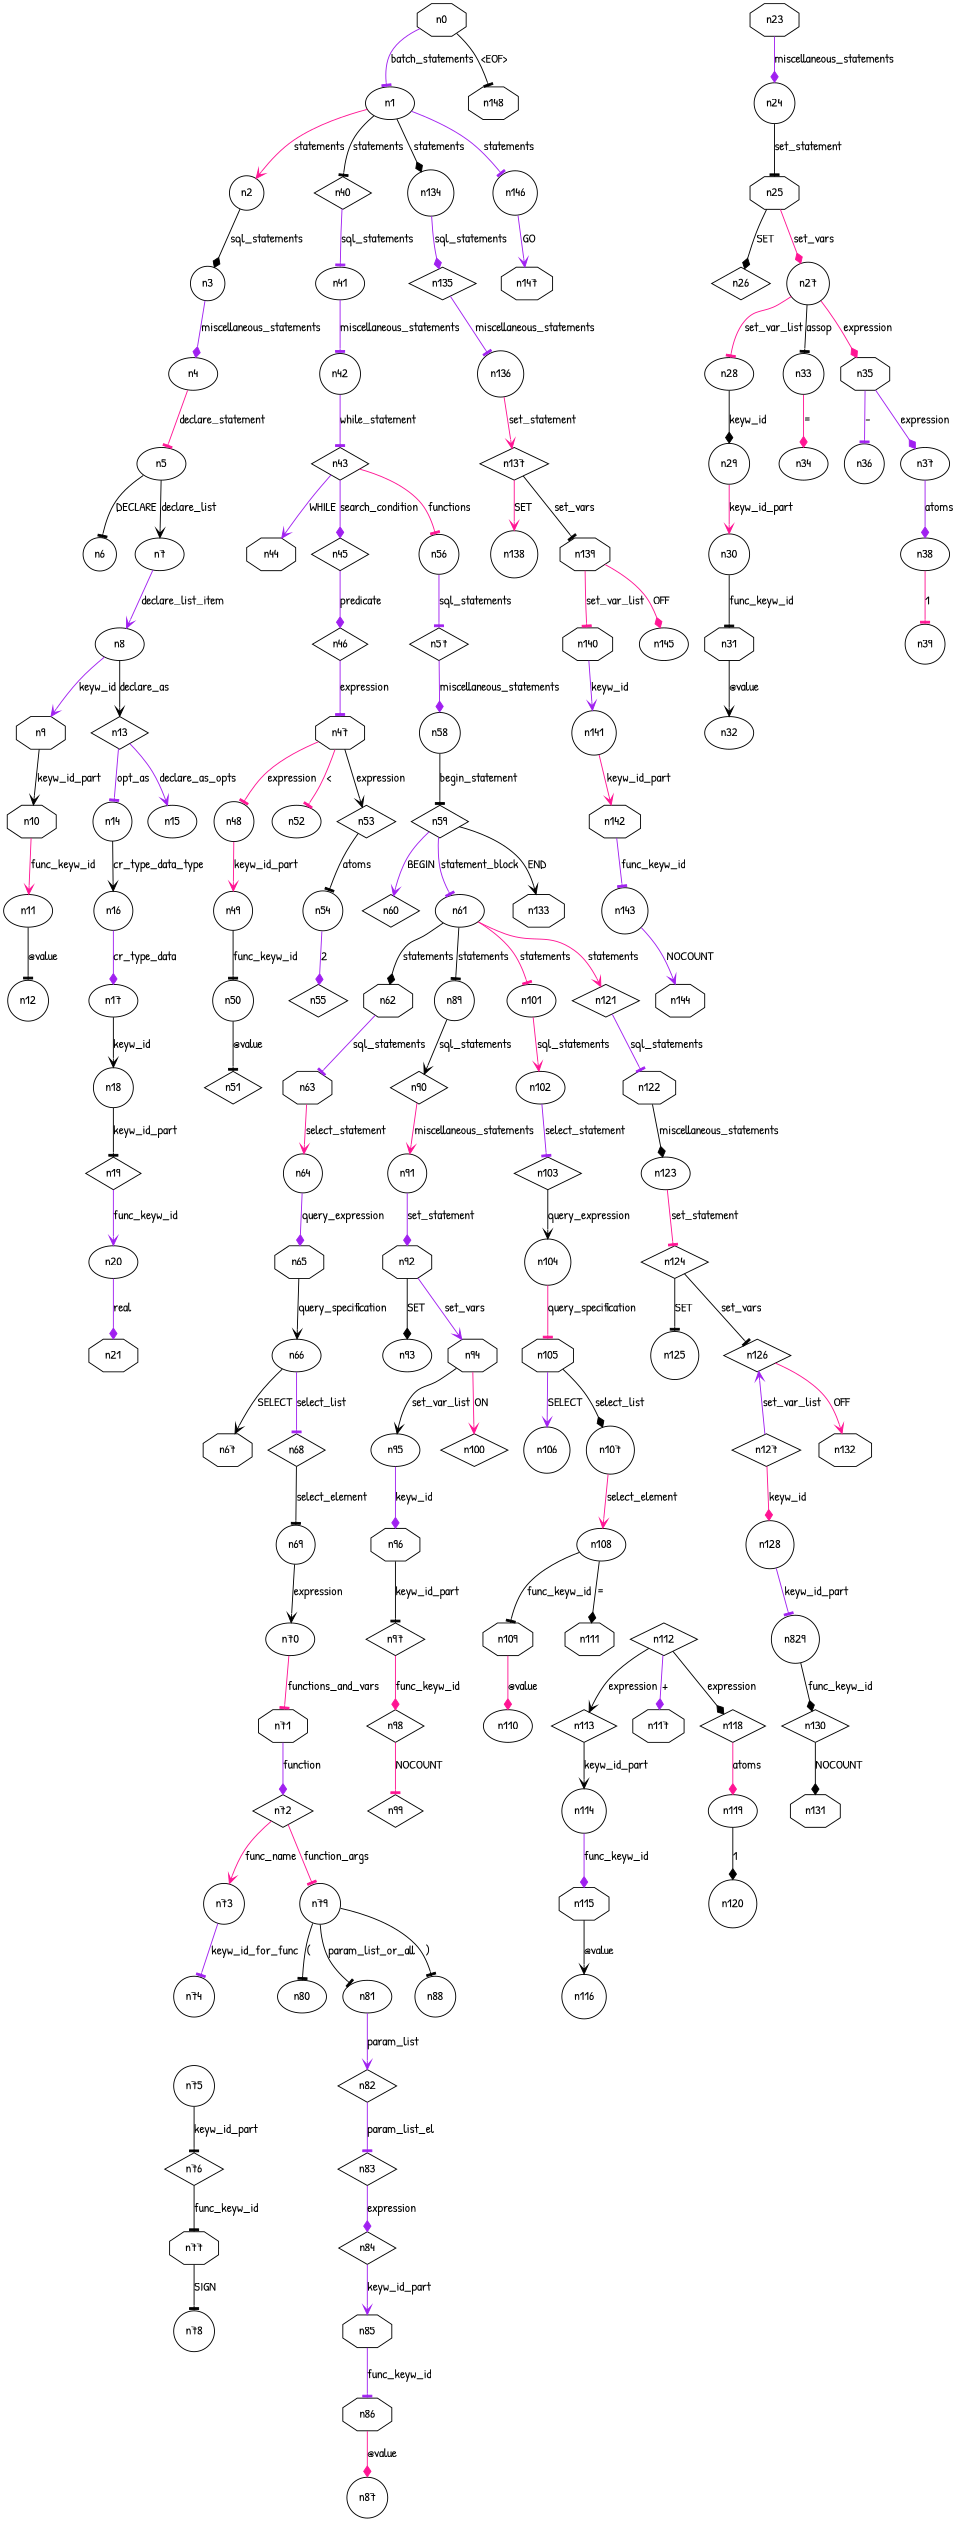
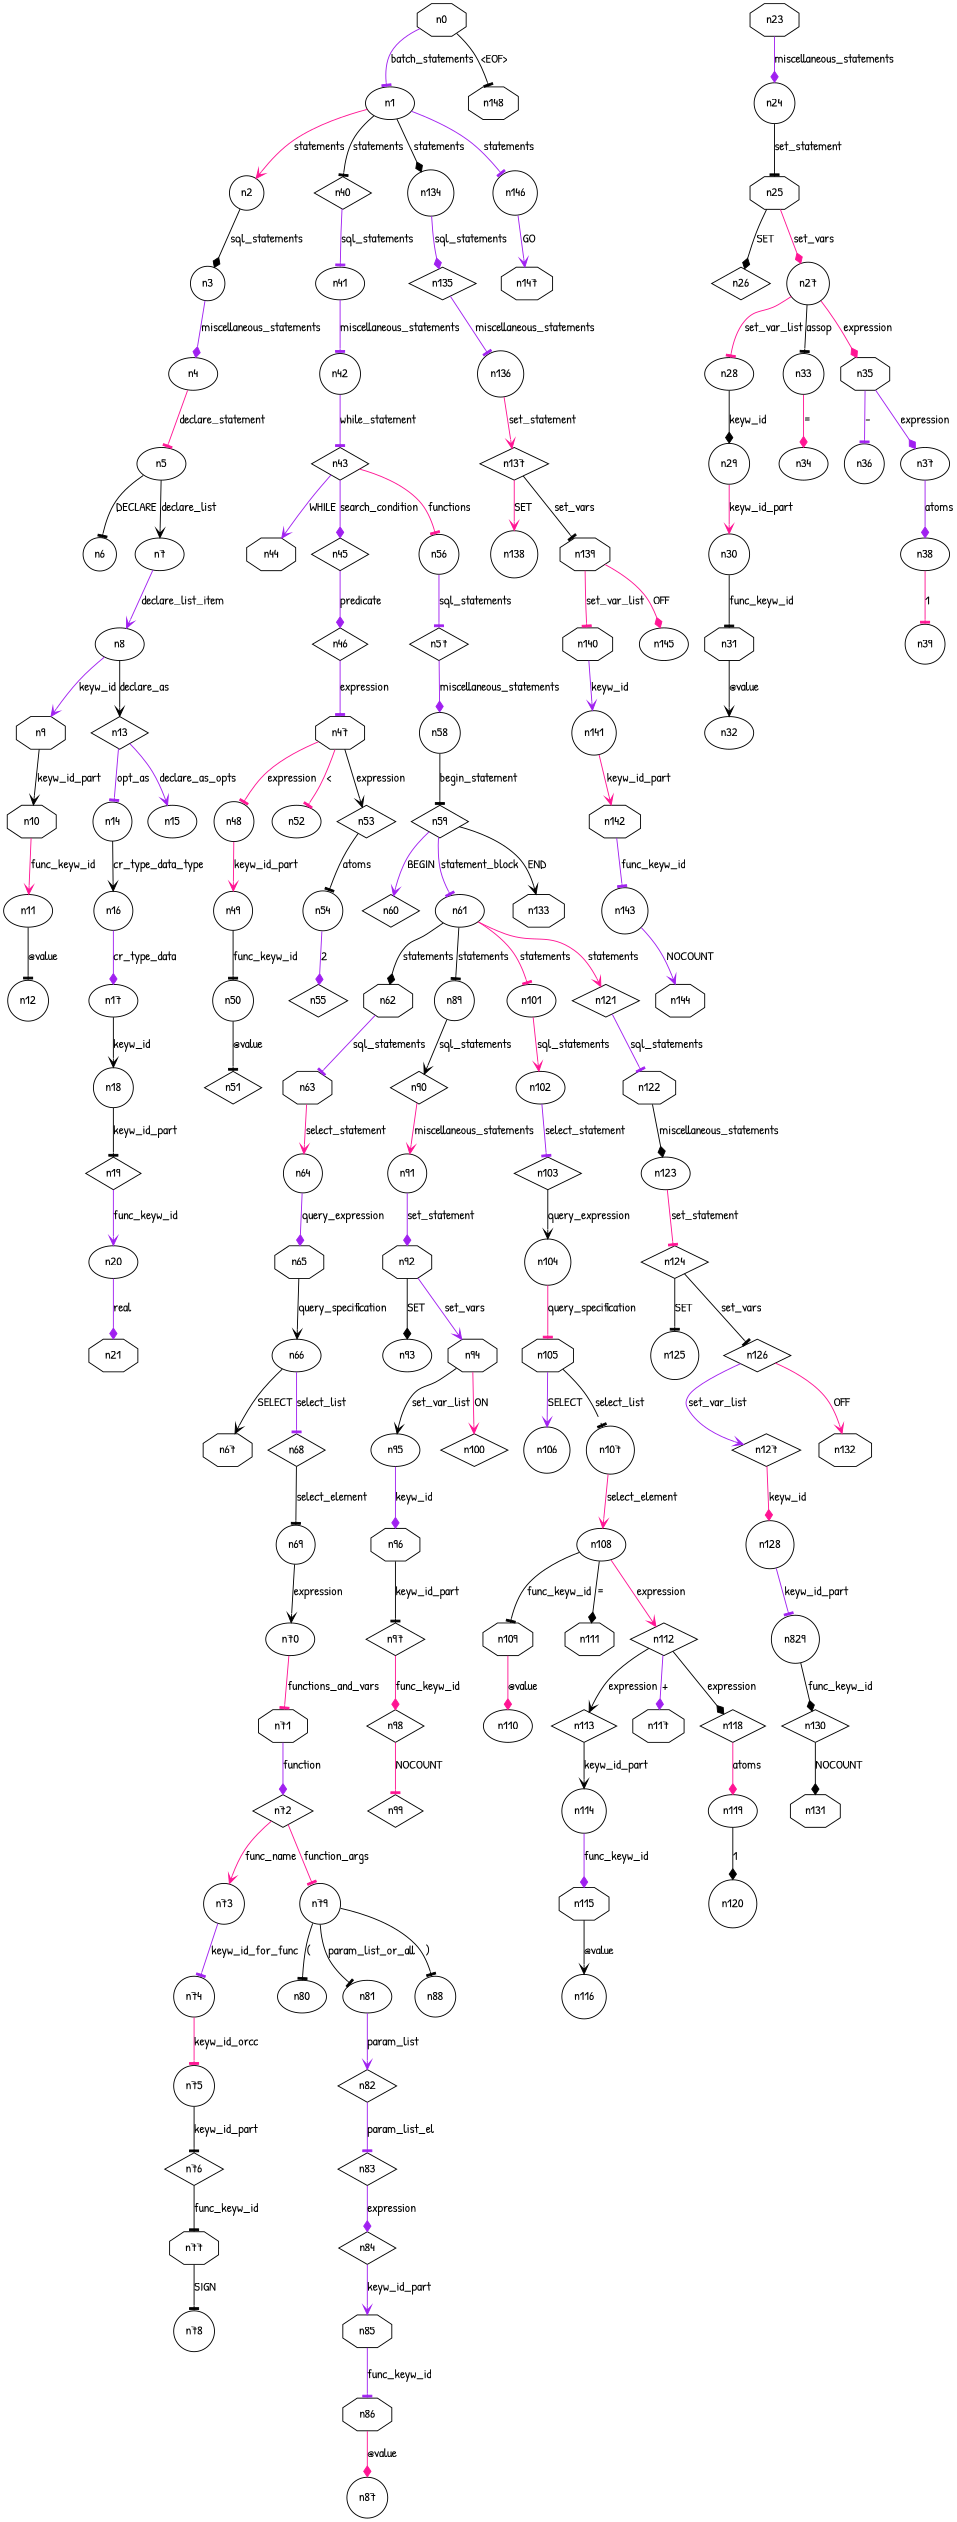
edge "n105" -> "n107": arrowhead diamond -> tee
edge "n127" -> "n126": reversed
edge "n108" -> "n112": added, label "expression"
edge "n74" -> "n75": added, label "keyw_id_orcc"
